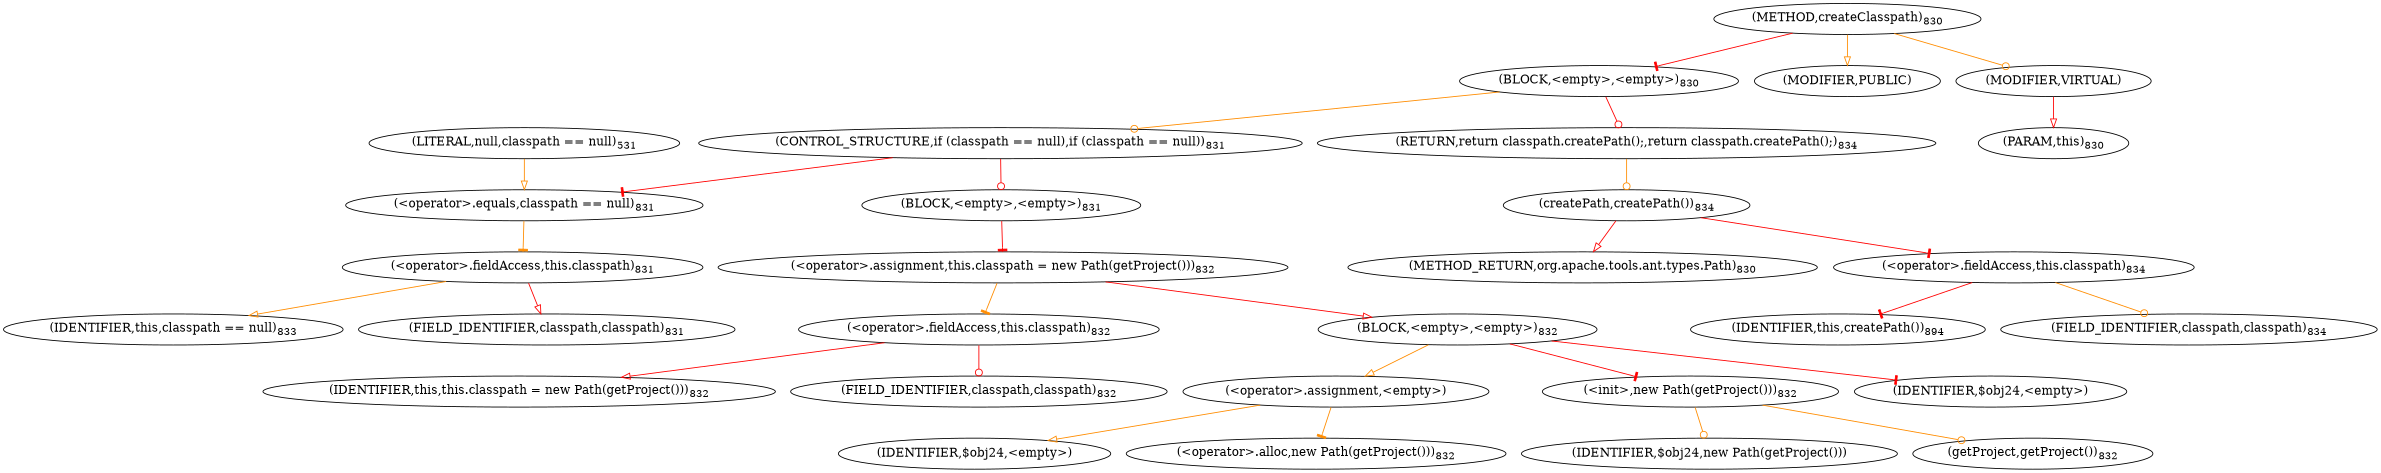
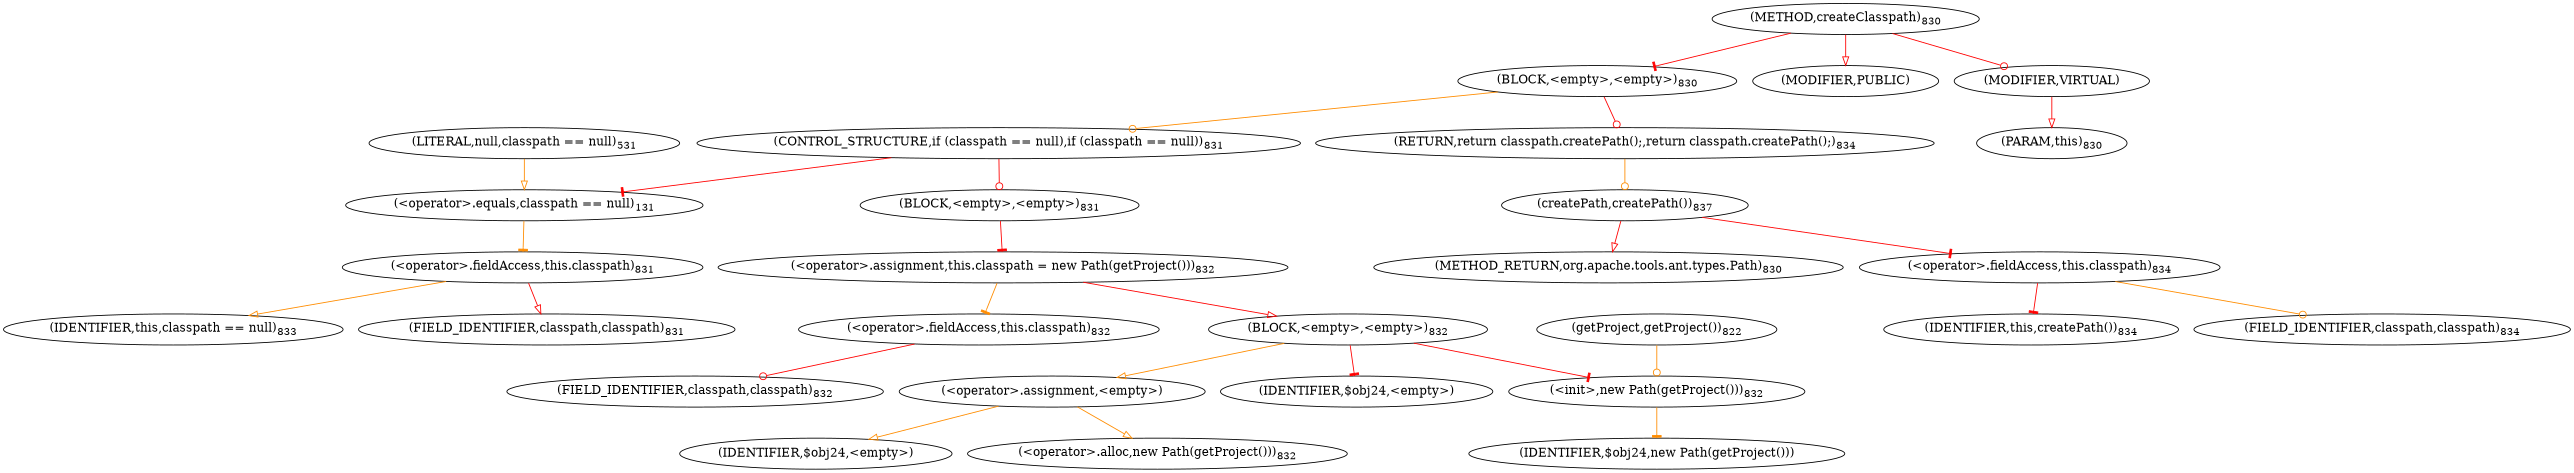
edge "(METHOD,createClasspath)" -> "(MODIFIER,PUBLIC)": color darkorange -> red
edge "(METHOD,createClasspath)" -> "(MODIFIER,VIRTUAL)": color darkorange -> red
node "(<operator>.equals,classpath == null)": text "831" -> "131"
node "(createPath,createPath())": text "834" -> "837"
node "(IDENTIFIER,this,createPath())": text "894" -> "834"
node "(IDENTIFIER,this,this.classpath = new Path(getProject()))": removed
edge "(<init>,new Path(getProject()))" -> "(IDENTIFIER,$obj24,new Path(getProject()))": arrowhead odot -> tee
edge "(<operator>.assignment,<empty>)" -> "(<operator>.alloc,new Path(getProject()))": arrowhead tee -> onormal
edge "(<init>,new Path(getProject()))" -> "(getProject,getProject())": reversed
node "(getProject,getProject())": text "832" -> "822"
